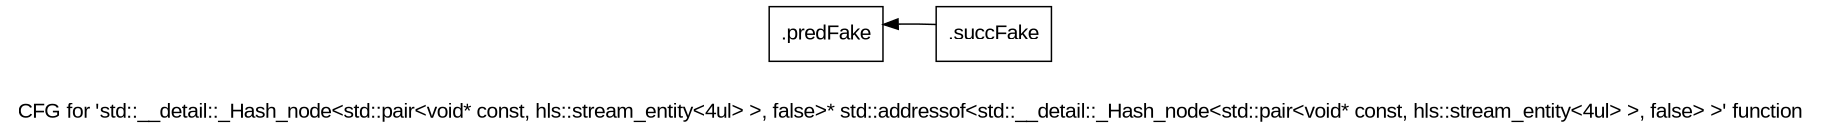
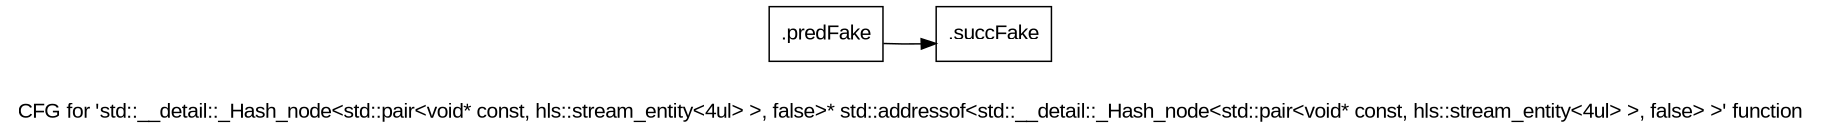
edge ".succFake" -> ".predFake": reversed
